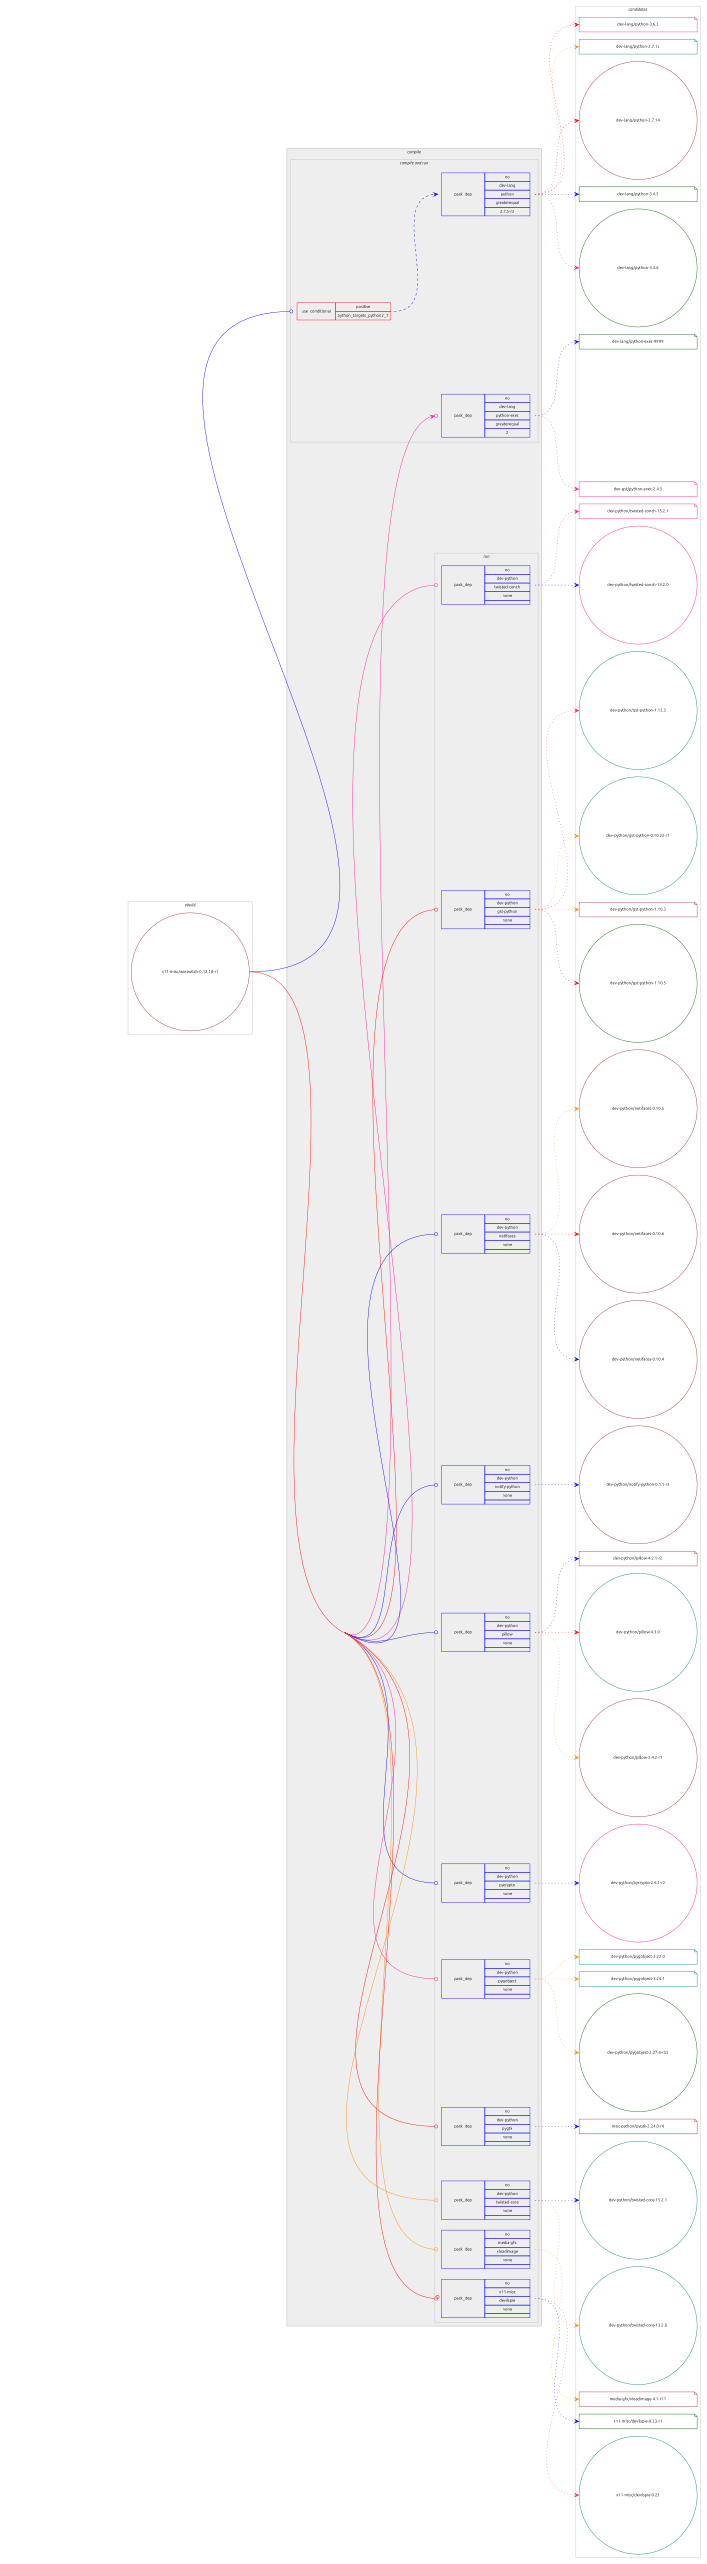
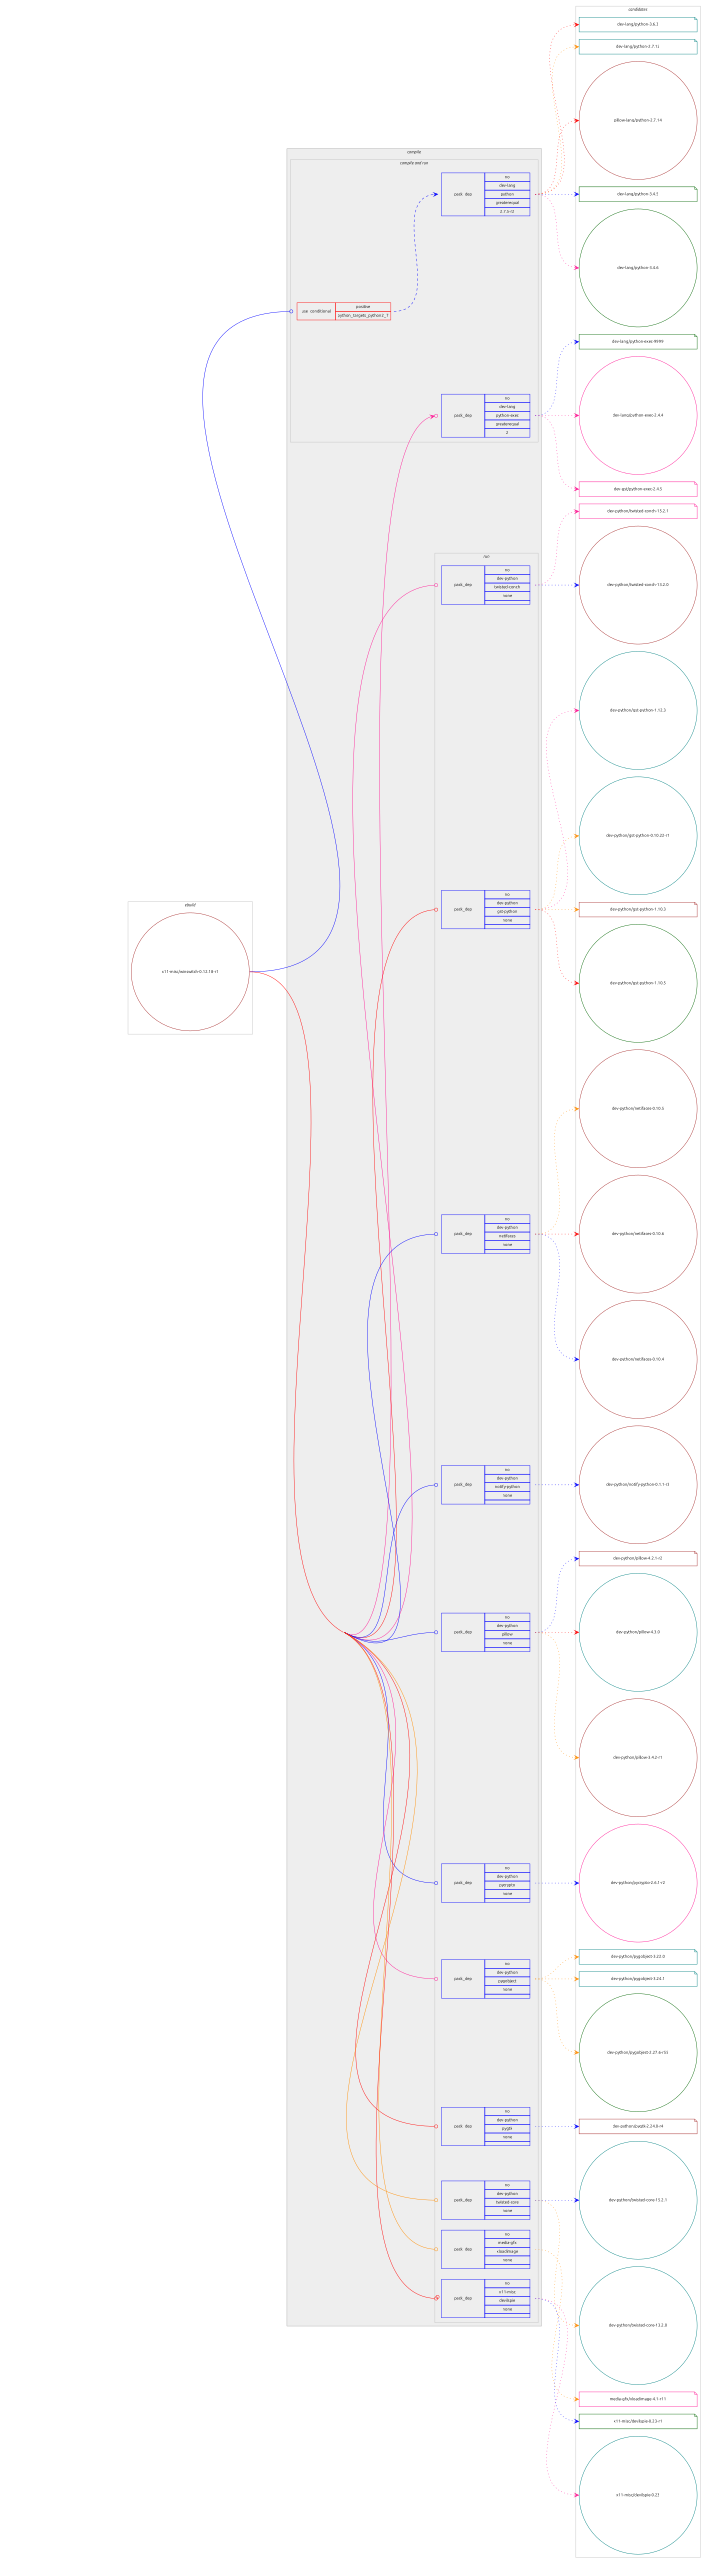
node "dev-lang/python-3.6.3": color deeppink -> teal
node "dev-lang/python-2.7.14": label "dev-lang/python-2.7.14" -> "pillow-lang/python-2.7.14"
node "dev-lang/python-exec-2.4.4": added
node "dev-python/twisted-conch-13.2.0": color deeppink -> brown
node "misc-python/pygtk-2.24.0-r4": label "misc-python/pygtk-2.24.0-r4" -> "dev-python/pygtk-2.24.0-r4"
node "media-gfx/xloadimage-4.1-r11": color brown -> deeppink
